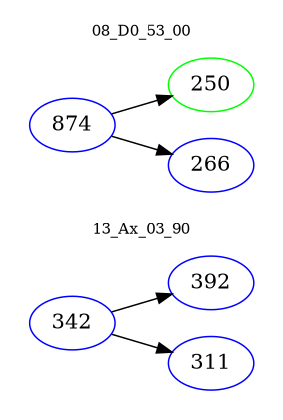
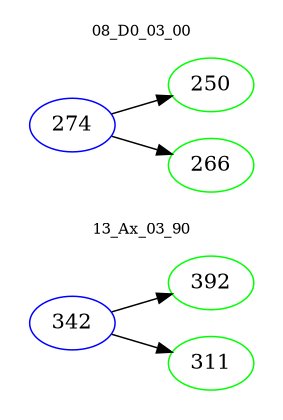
cluster "08_D0_53_00": label "08_D0_53_00" -> "08_D0_03_00"
node "874": label "874" -> "274"
node "266": color blue -> green
node "392": color blue -> green
node "311": color blue -> green
